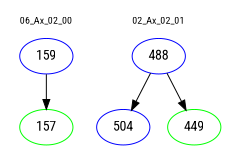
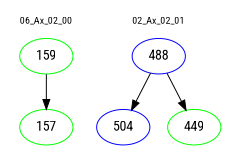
node "159": color blue -> green
